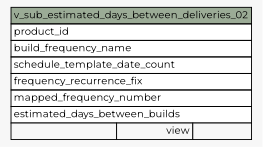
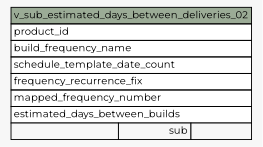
node "v_sub_estimated_days_between_deliveries_02": text "view" -> "sub"
